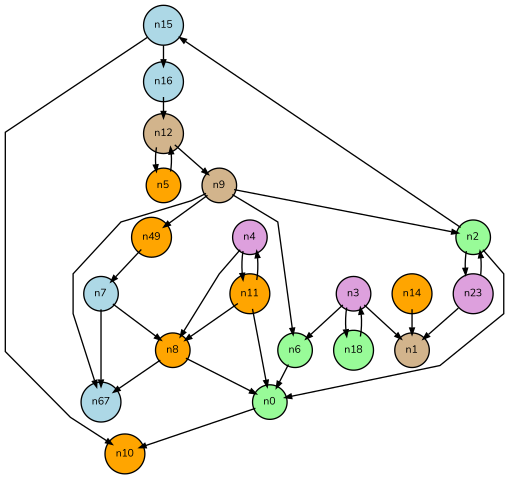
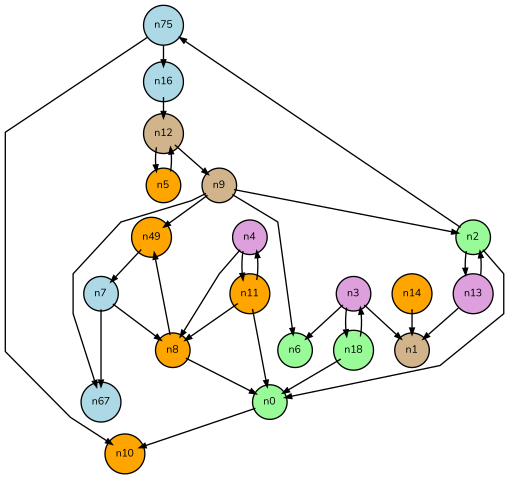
node "n15": label "n15" -> "n75"
node "n23": label "n23" -> "n13"
edge "n6" -> "n0": now "n18" -> "n0"
edge "n8" -> "n67": now "n8" -> "n49"
